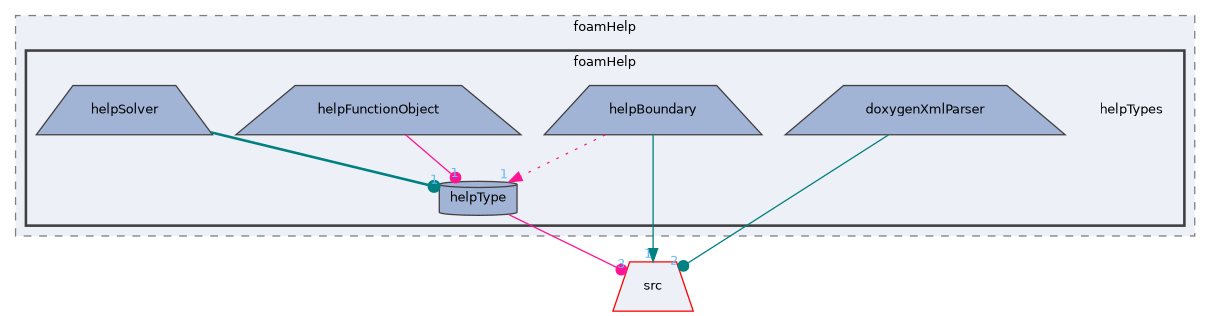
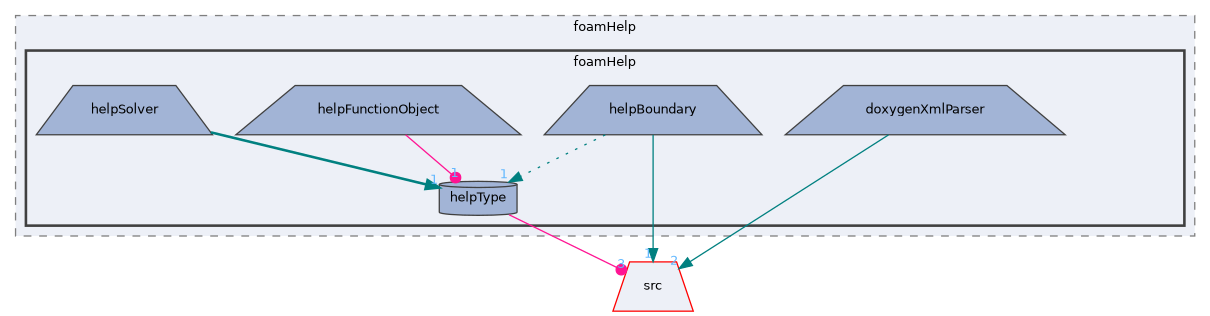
node "helpTypes": removed
edge "helpBoundary" -> "helpType": color deeppink -> teal
edge "helpSolver" -> "helpType": arrowhead dot -> normal
edge "doxygenXmlParser" -> "src": arrowhead dot -> normal
